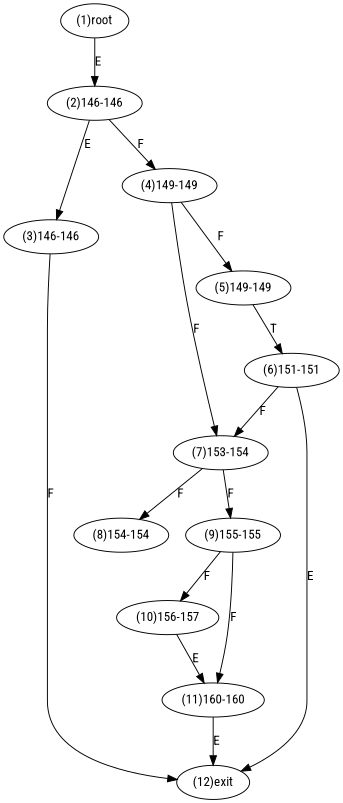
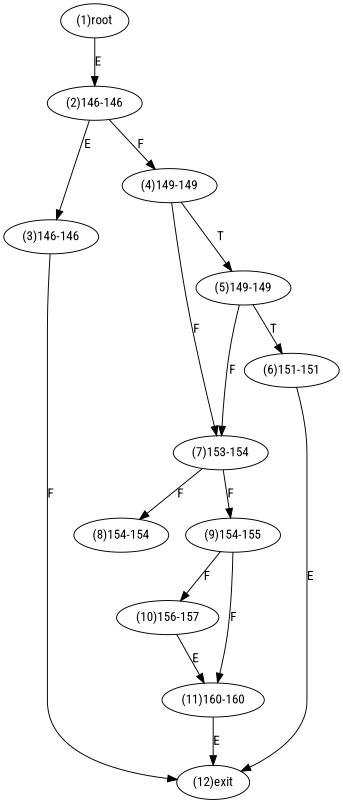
edge "(4)149-149" -> "(5)149-149": label "F" -> "T"
edge "(6)151-151" -> "(7)153-154": now "(5)149-149" -> "(7)153-154"
node "(9)155-155": label "(9)155-155" -> "(9)154-155"
